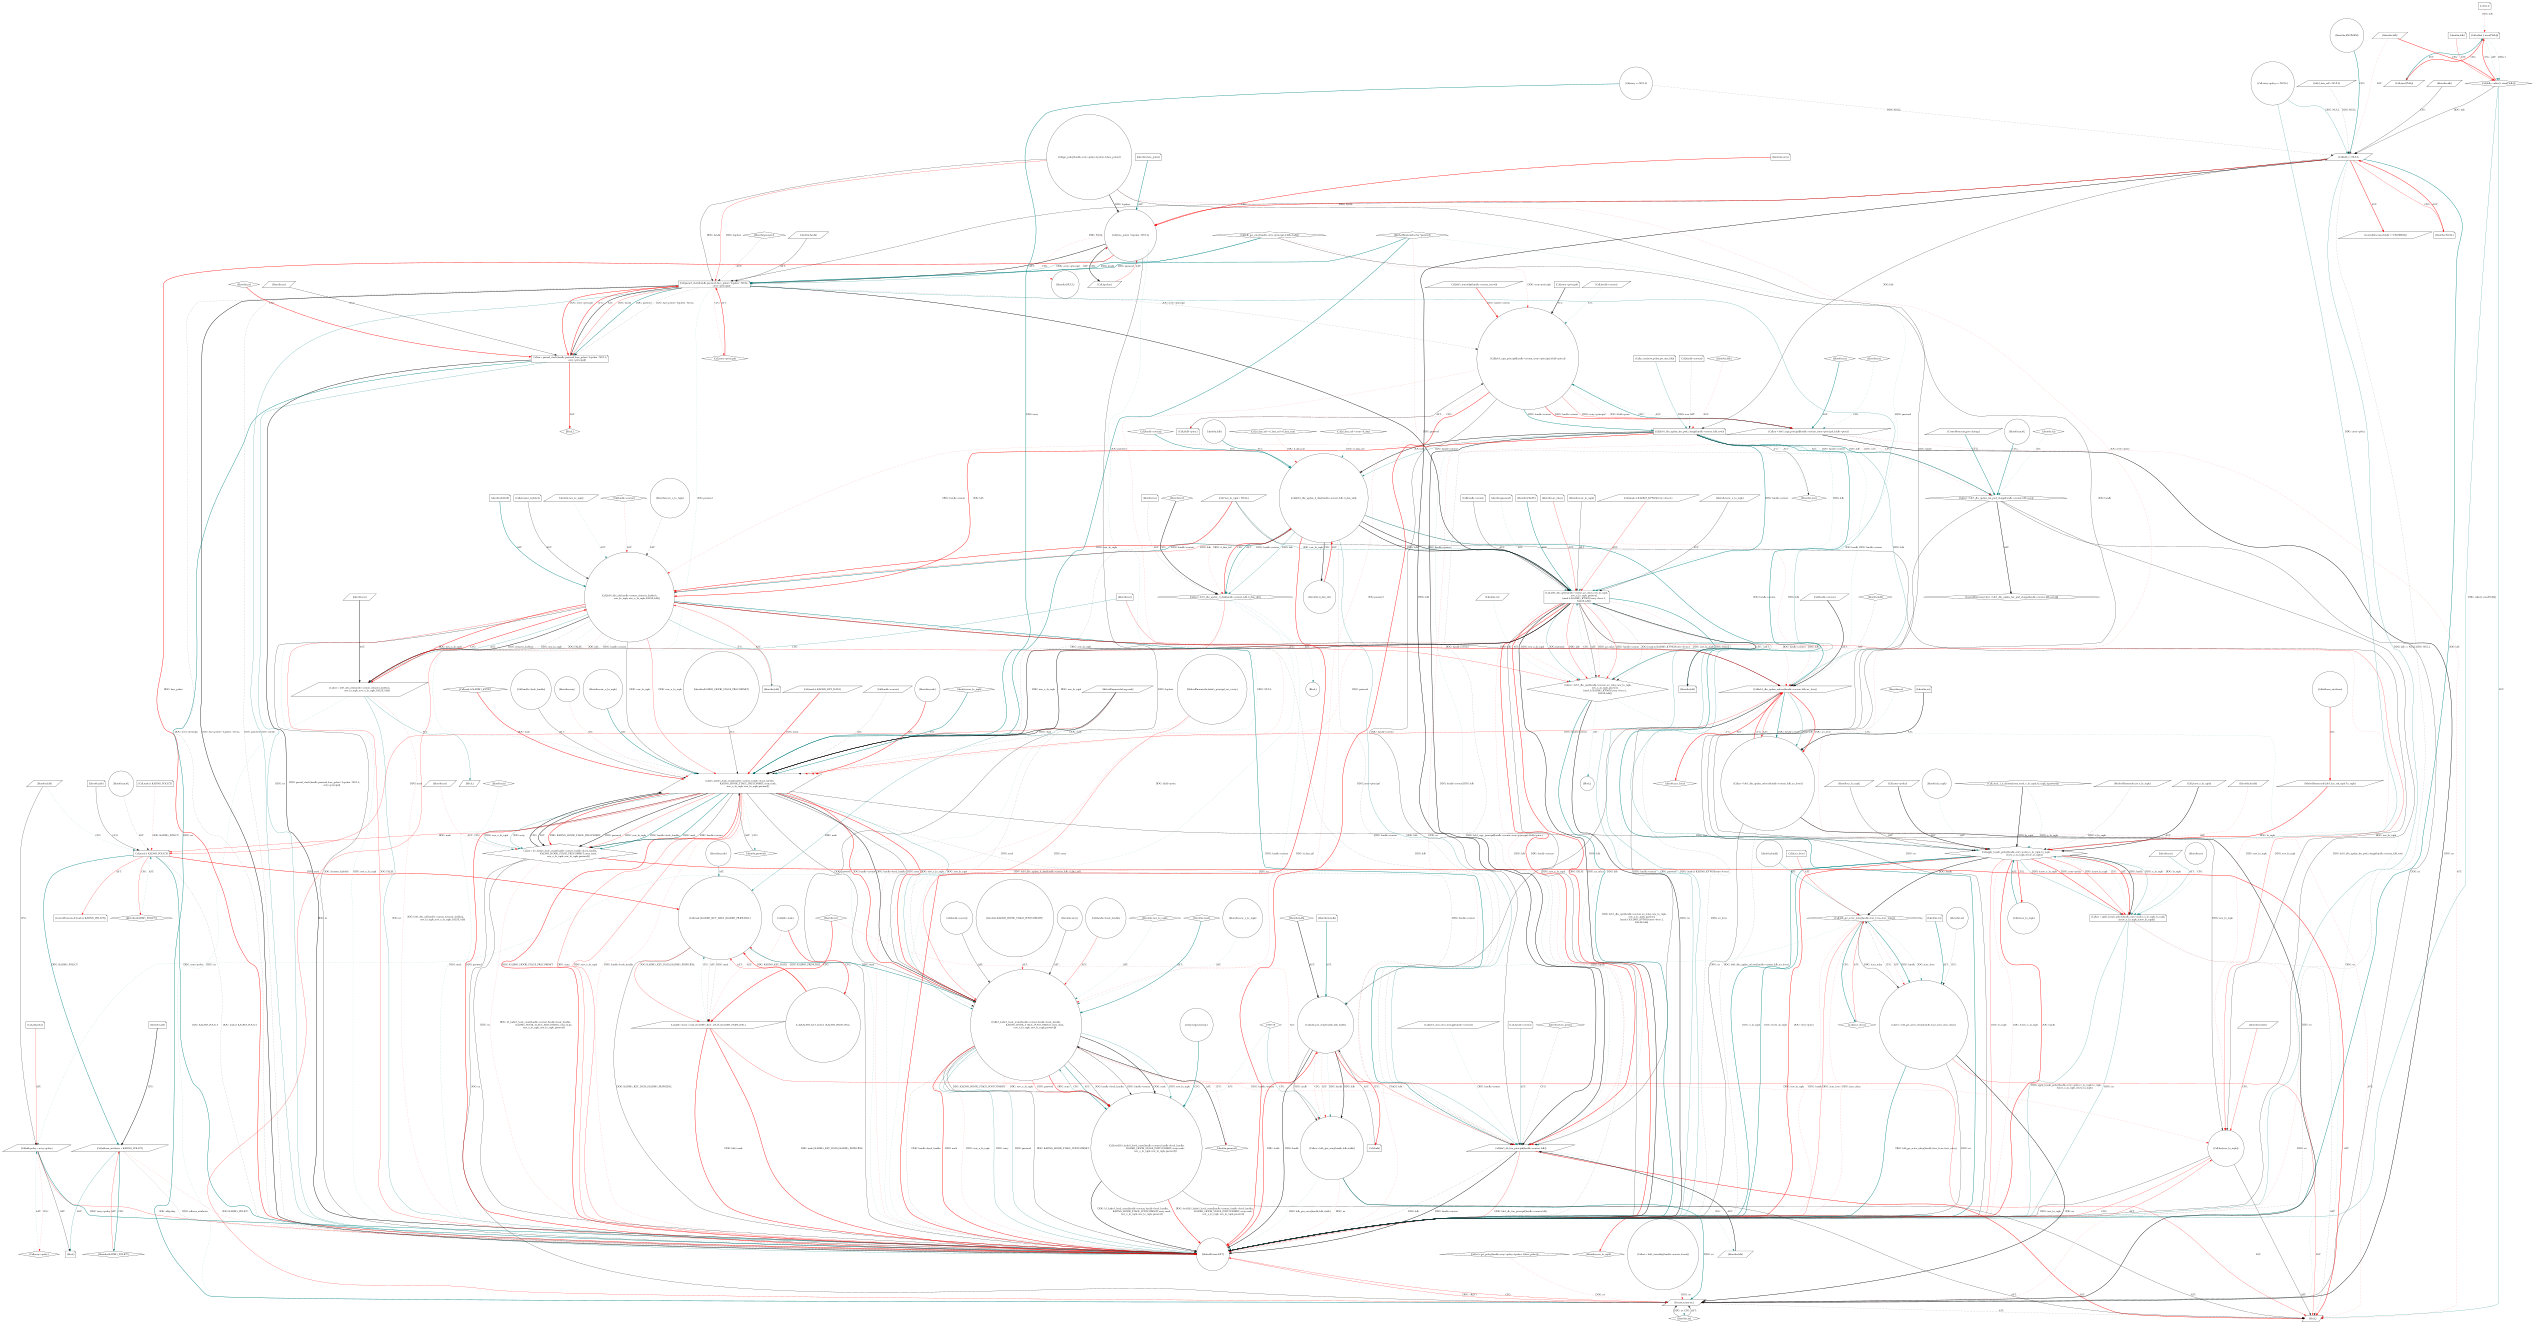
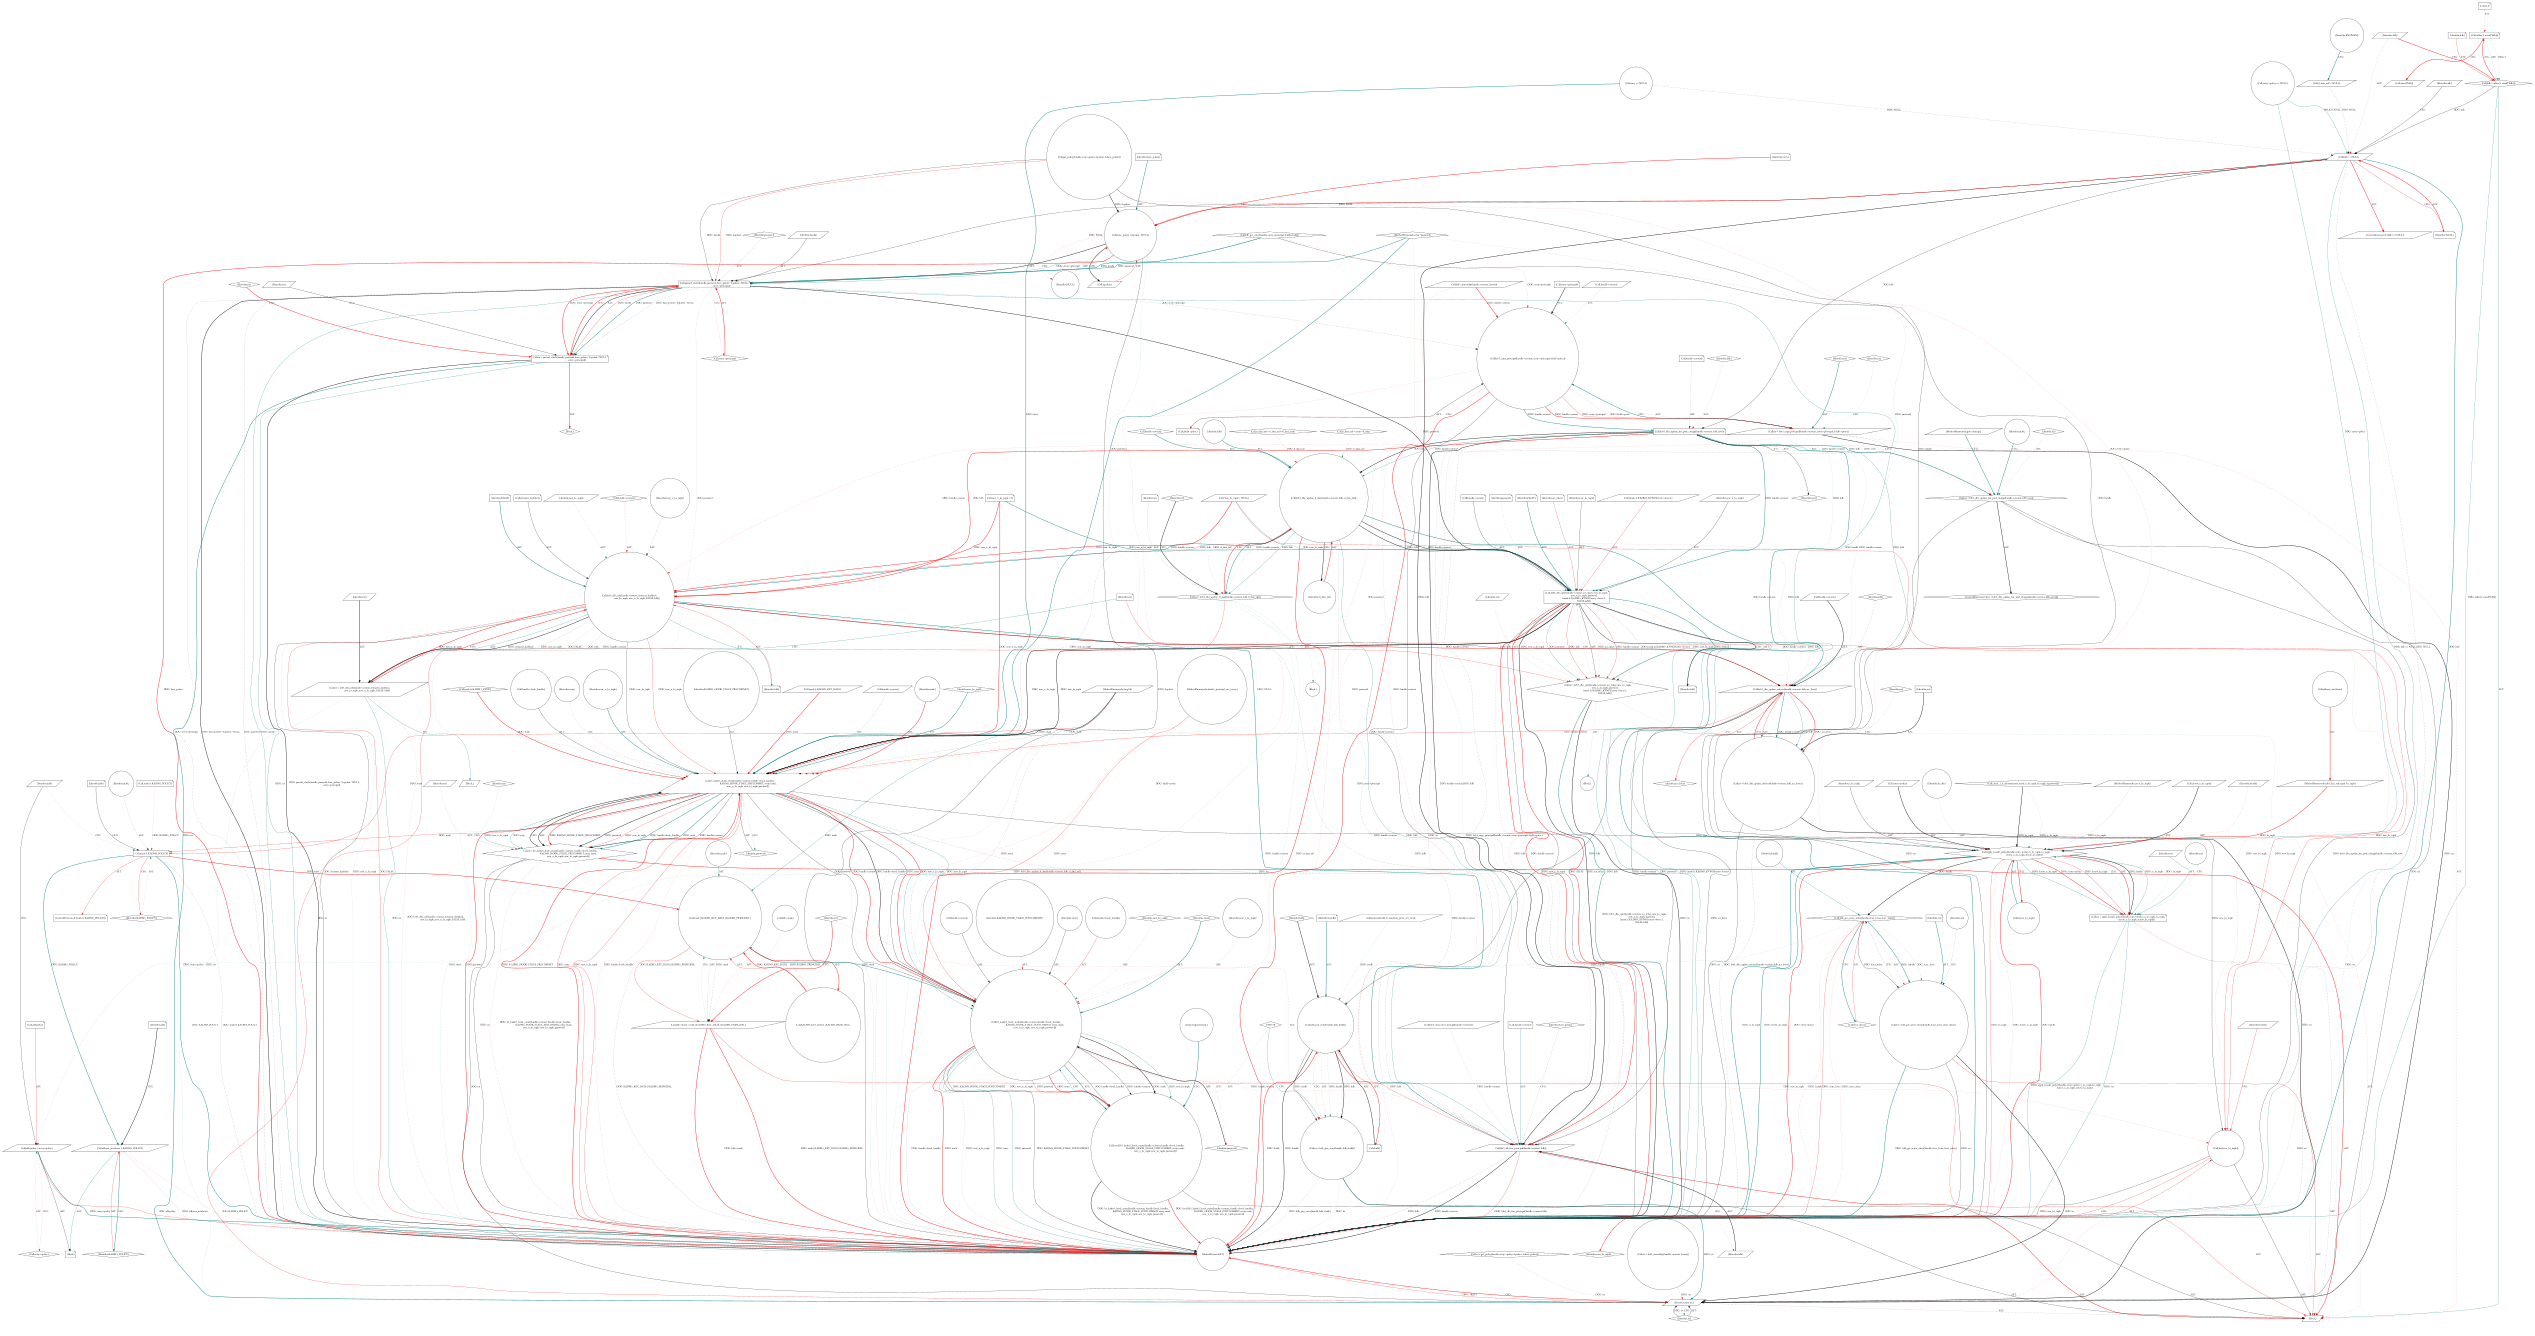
edge "(Literal,1)" -> "(Call,calloc(1, sizeof(*kdb)))": label "DDG: kdb" -> "AST: "
edge "(Call,sizeof(*kdb))" -> "(Call,calloc(1, sizeof(*kdb)))": removed, label "AST:"
edge "(Identifier,ENOMEM)" -> "(Call,kdb == NULL)": now "(Identifier,ENOMEM)" -> "(Call,tl_data_tail != NULL)"
edge "(Call,entry->policy == NULL)" -> "(Call,kdb == NULL)": label "DDG: NULL" -> "POLICY: NULL"
node "(ControlStructure,if (kdb == ENOMEM))": label "(ControlStructure,if (kdb == ENOMEM))" -> "(ControlStructure,if (kdb == NULL))"
node "(Call,ts_incr(now, polent.pw_max_life))": removed
node "(ControlStructure,goto cleanup;)": label "(ControlStructure,goto cleanup;)" -> "(MethodParameterIn,goto cleanup;)"
node "(Call,new_n_ks_tuple = 0)": added
edge "(Call,*new_ks_tuple = NULL)" -> "(Call,free(new_ks_tuple))": color black -> red
node "(MethodParameterIn,long mask)": label "(MethodParameterIn,long mask)" -> "(MethodParameterIn,long life)"
edge "(Identifier,act_kvno)" -> "(Call,krb5_dbe_update_mkvno(handle->context, kdb, act_kvno))": style bold -> solid
edge "(Call,krb5_timeofday(handle->context, &now))" -> "(Call,krb5_db_free_principal(handle->context, kdb))": added, label "DDG: handle->context"
node "(Identifier,ks_tuple)": label "(Identifier,ks_tuple)" -> "(Identifier,ks_dbe)"
node "(Call,&act_kvno)": removed
node "(Call,memset(&adb, 0, sizeof(osa_princ_ent_rec)))": added
edge "(Call,kdb->mask)" -> "(Call,KADM5_KEY_DATA | KADM5_PRINCIPAL)": now "(Call,mask | KADM5_KEY_DATA | KADM5_PRINCIPAL)" -> "(Call,KADM5_KEY_DATA | KADM5_PRINCIPAL)"
edge "(Call,kdb_put_entry(handle, kdb, &adb))" -> "(Call,krb5_db_free_principal(handle->context, kdb))": label "STAGE: kdb" -> "DDG: kdb"
edge "(Call,&adb)" -> "(Call,kdb_put_entry(handle, kdb, &adb))": style solid -> bold
edge "(Call,krb5_dbe_update_mkvno(handle->context, kdb, act_kvno))" -> "(MethodReturn,RET)": style dotted -> solid
edge "(Call,mask | KADM5_KEY_DATA | KADM5_PRINCIPAL)" -> "(MethodReturn,RET)": style solid -> dotted
edge "(MethodReturn,RET)" -> "(Return,return ret;)": style solid -> bold
